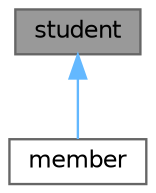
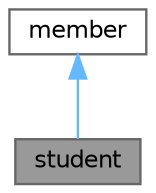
edge "member" -> "student": reversed
